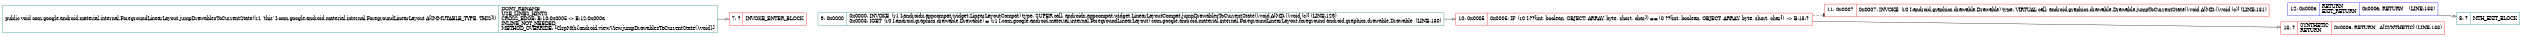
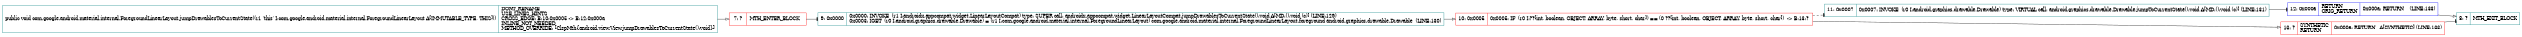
node "11: 0x0007": color red -> teal
edge "11: 0x0007" -> "12: 0x000a": added
node "12: 0x000a": text "EXIT_RETURN" -> "ORIG_RETURN"
node "7: ?": text "INVOKE_ENTER_BLOCK" -> "MTH_ENTER_BLOCK"
edge "7: ?" -> "9: 0x0000": added
edge "13: ?" -> "8: ?": added
